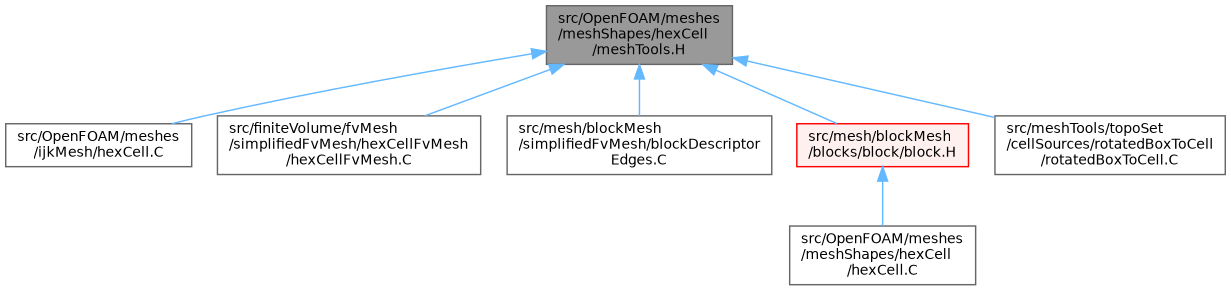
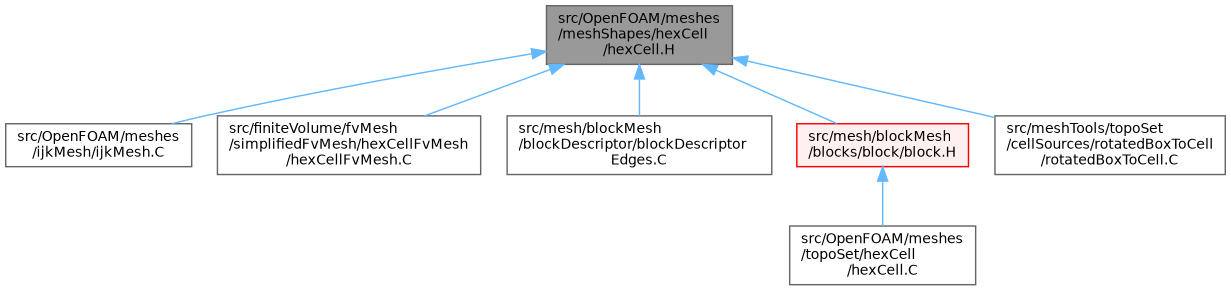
node "src/OpenFOAM/meshes /meshShapes/hexCell /meshTools.H": label "src/OpenFOAM/meshes /meshShapes/hexCell /meshTools.H" -> "src/OpenFOAM/meshes /meshShapes/hexCell /hexCell.H"
node "src/OpenFOAM/meshes /ijkMesh/hexCell.C": label "src/OpenFOAM/meshes /ijkMesh/hexCell.C" -> "src/OpenFOAM/meshes /ijkMesh/ijkMesh.C"
node "src/mesh/blockMesh /simplifiedFvMesh/blockDescriptor Edges.C": label "src/mesh/blockMesh /simplifiedFvMesh/blockDescriptor Edges.C" -> "src/mesh/blockMesh /blockDescriptor/blockDescriptor Edges.C"
node "src/OpenFOAM/meshes /meshShapes/hexCell /hexCell.C": label "src/OpenFOAM/meshes /meshShapes/hexCell /hexCell.C" -> "src/OpenFOAM/meshes /topoSet/hexCell /hexCell.C"
